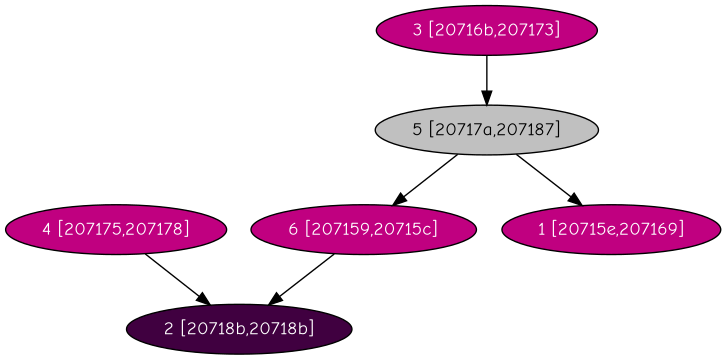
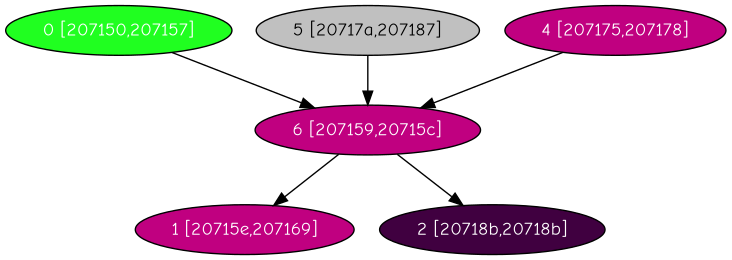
node "0 [207150,207157]": added
node "3 [20716b,207173]": removed
edge "5 [20717a,207187]" -> "1 [20715e,207169]": now "6 [207159,20715c]" -> "1 [20715e,207169]"
edge "4 [207175,207178]" -> "2 [20718b,20718b]": now "4 [207175,207178]" -> "6 [207159,20715c]"
